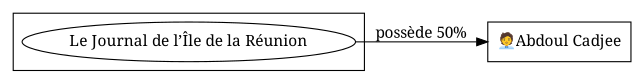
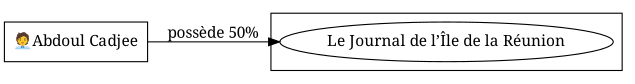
edge "Le Journal de l’Île de la Réunion" -> "🧑‍💼Abdoul Cadjee": reversed
